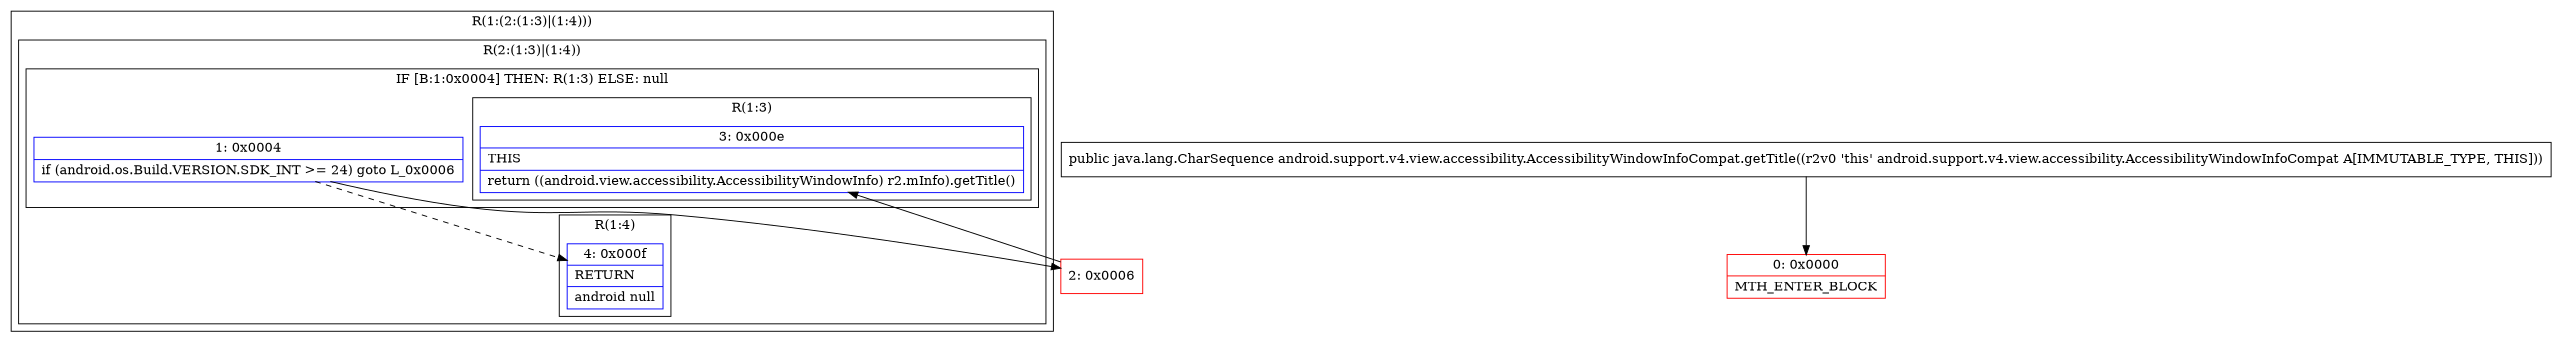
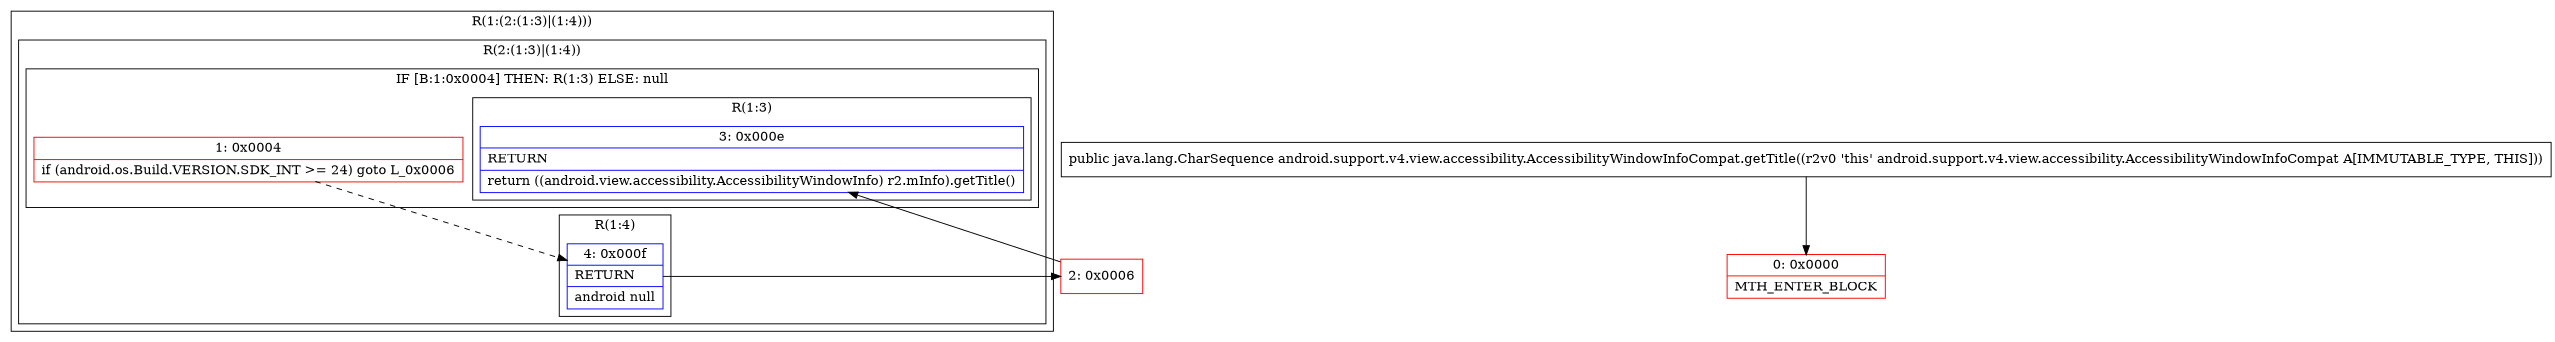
node "3: 0x000e": text "THIS" -> "RETURN"
node "1: 0x0004": color blue -> red
edge "1: 0x0004" -> "2: 0x0006": now "4: 0x000f" -> "2: 0x0006"
